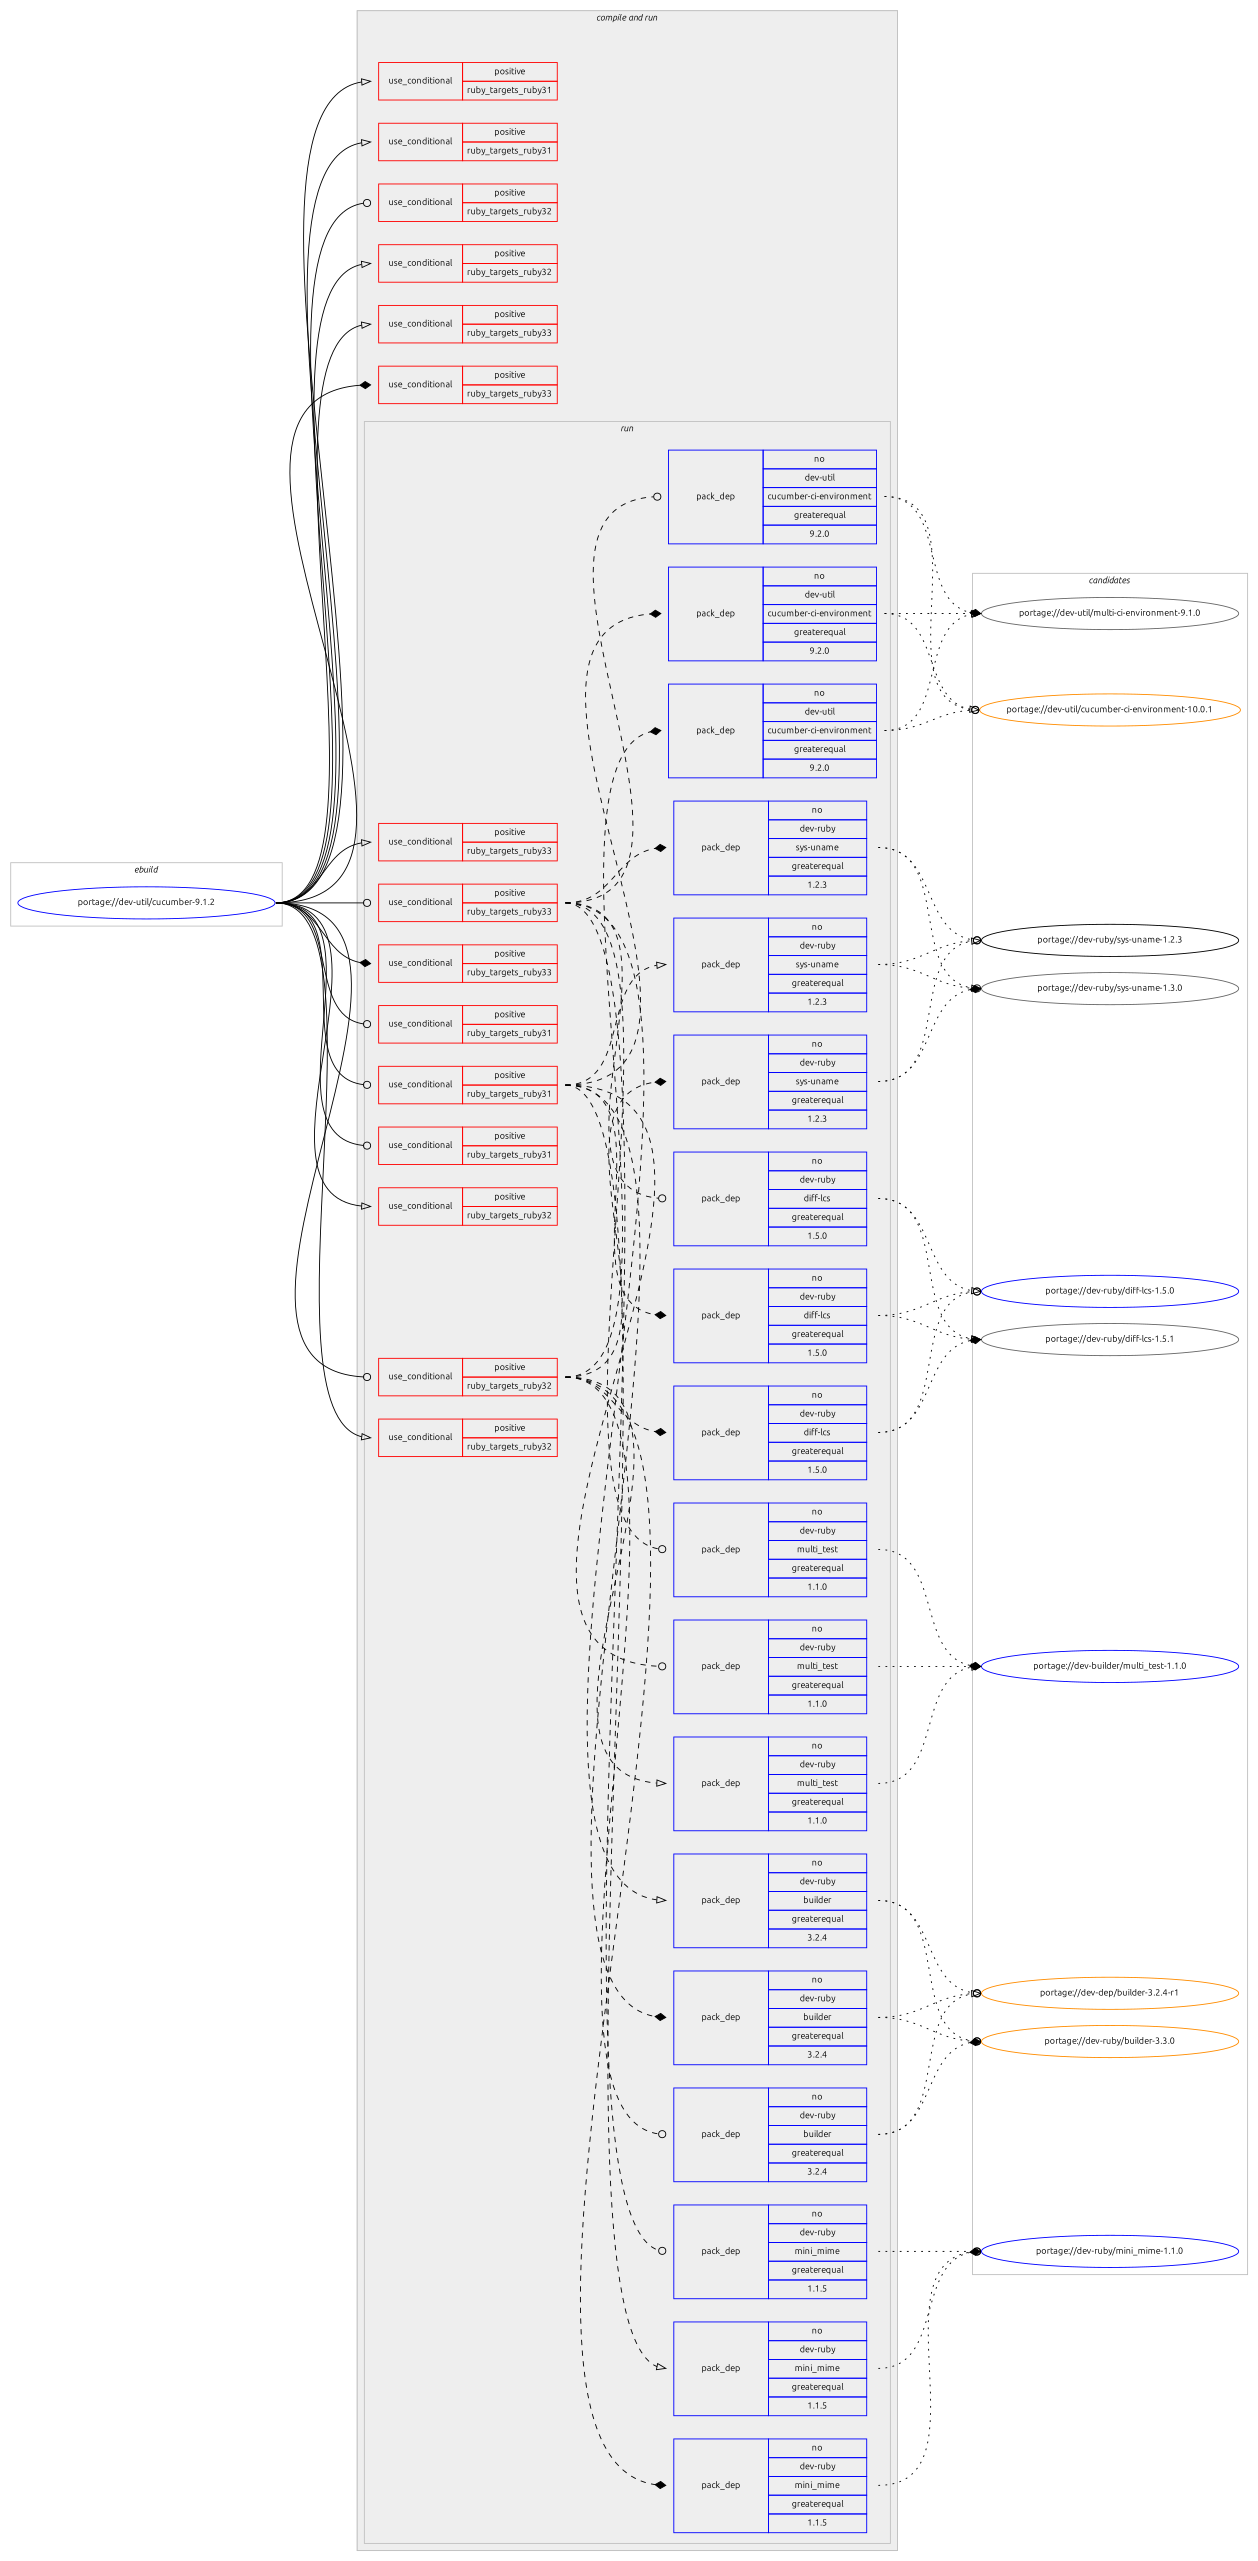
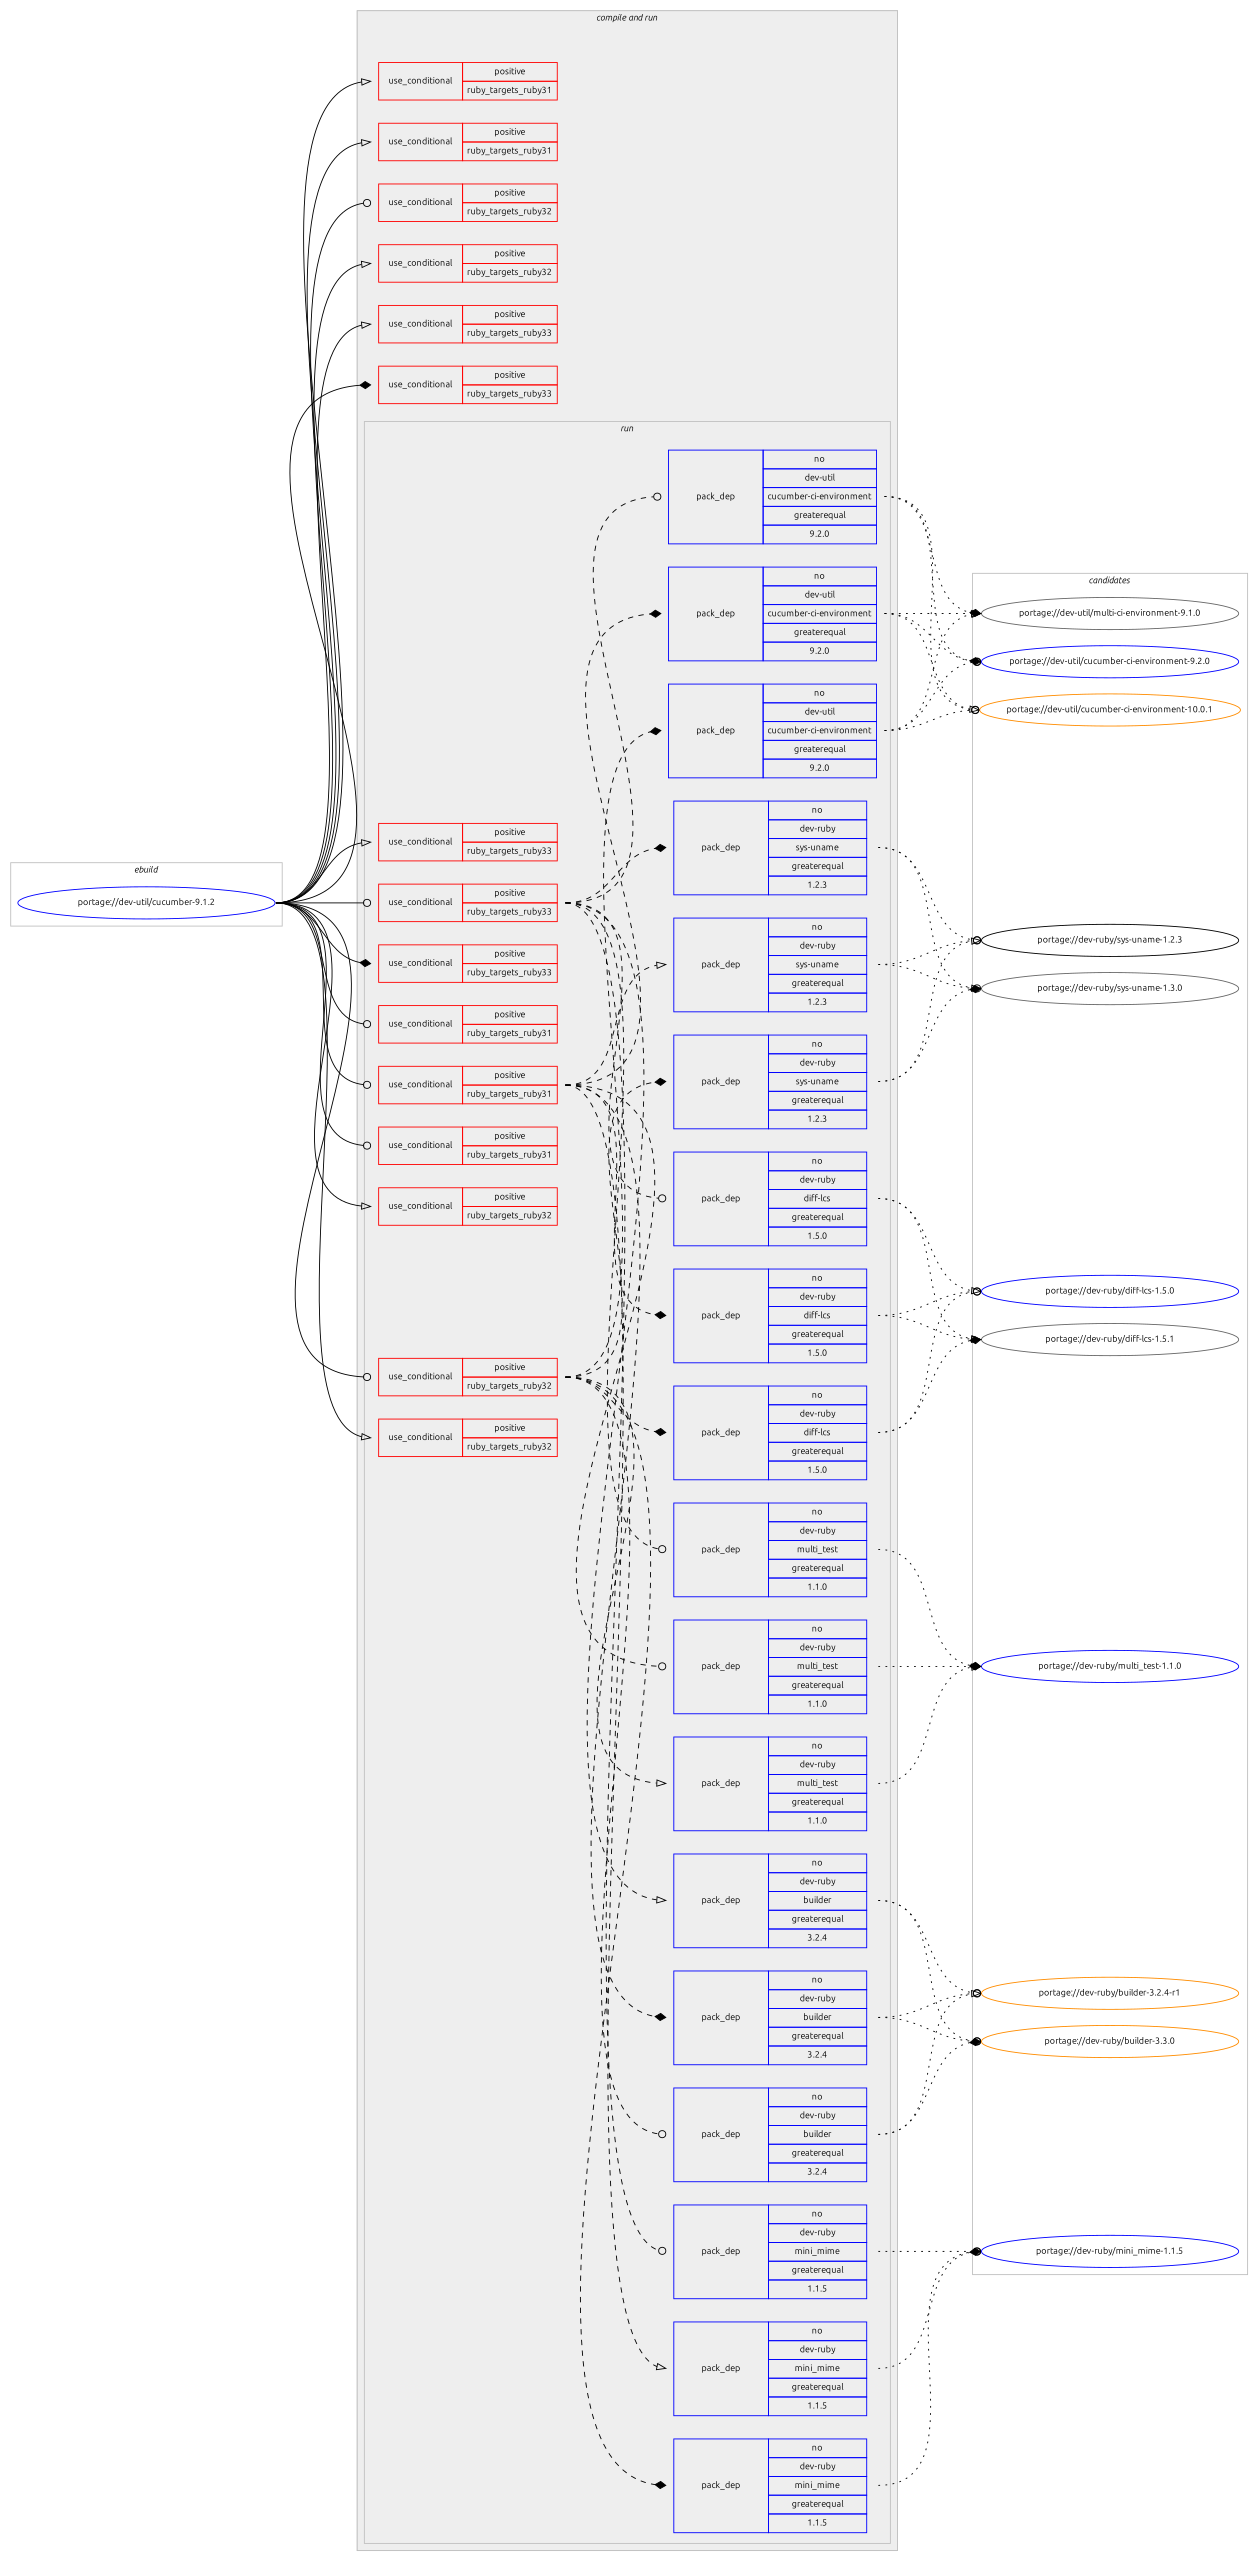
node "portage://dev-util/cucumber-ci-environment-9.2.0": added
node "portage://dev-builder/multi_test-1.1.0": label "portage://dev-builder/multi_test-1.1.0" -> "portage://dev-ruby/multi_test-1.1.0"
node "portage://dev-dep/builder-3.2.4-r1": label "portage://dev-dep/builder-3.2.4-r1" -> "portage://dev-ruby/builder-3.2.4-r1"
node "portage://dev-ruby/mini_mime-1.1.0": label "portage://dev-ruby/mini_mime-1.1.0" -> "portage://dev-ruby/mini_mime-1.1.5"
